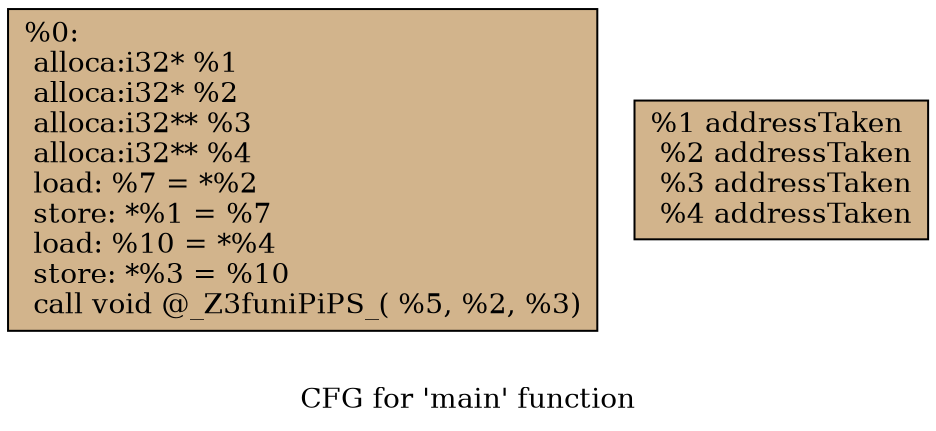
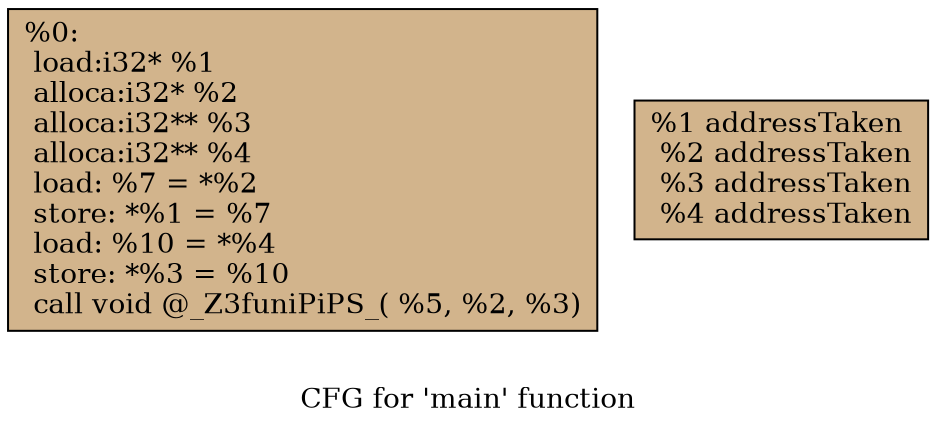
node "%0:": text "alloca:i32* %1" -> "load:i32* %1"
